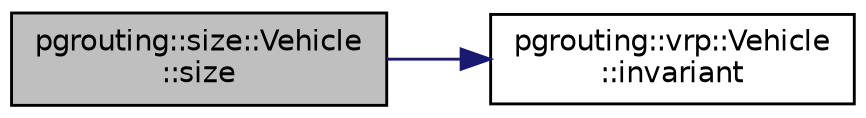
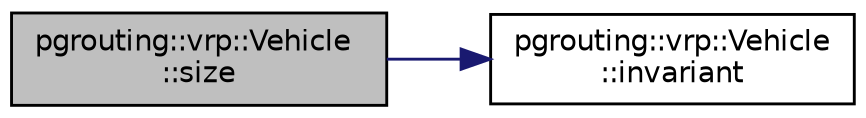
node "pgrouting::size::Vehicle ::size": label "pgrouting::size::Vehicle ::size" -> "pgrouting::vrp::Vehicle ::size"
